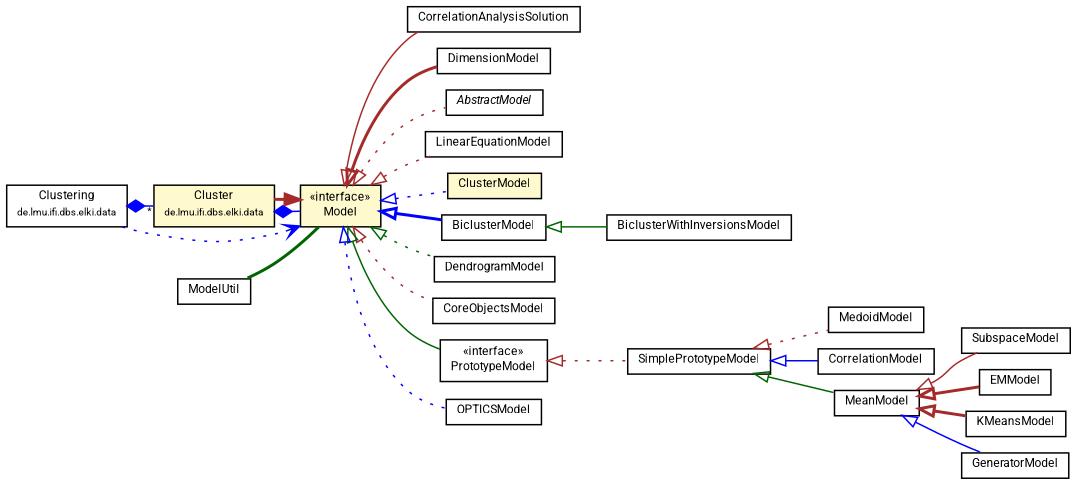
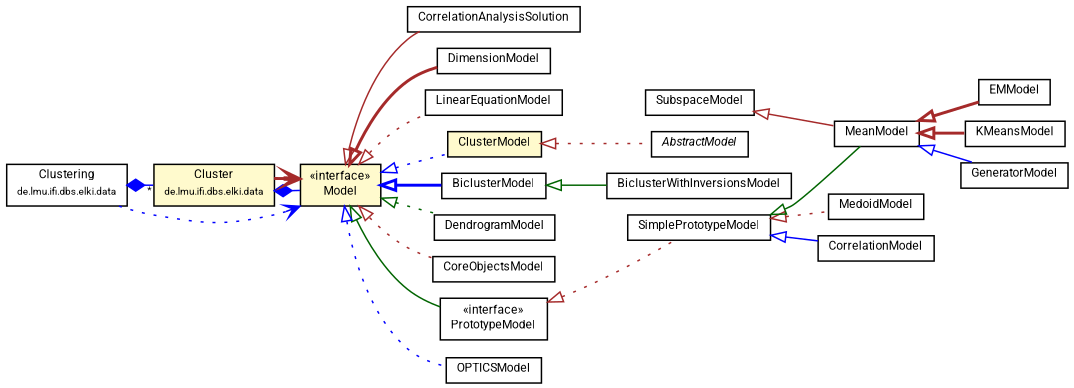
edge "AbstractModel" -> "Model": now "AbstractModel" -> "ClusterModel"
edge "Cluster" -> "Model": arrowhead normal -> open
node "ModelUtil": removed
edge "SubspaceModel" -> "MeanModel": reversed
